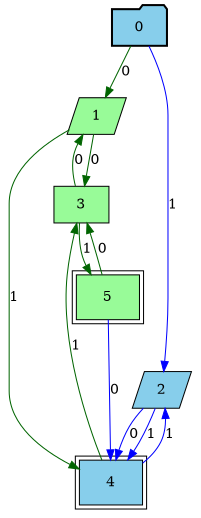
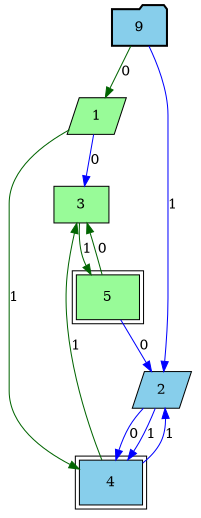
node "0": label "0" -> "9"
edge "1" -> "3": color darkgreen -> blue
edge "3" -> "1": removed, label "0"
edge "5" -> "4": now "5" -> "2"
